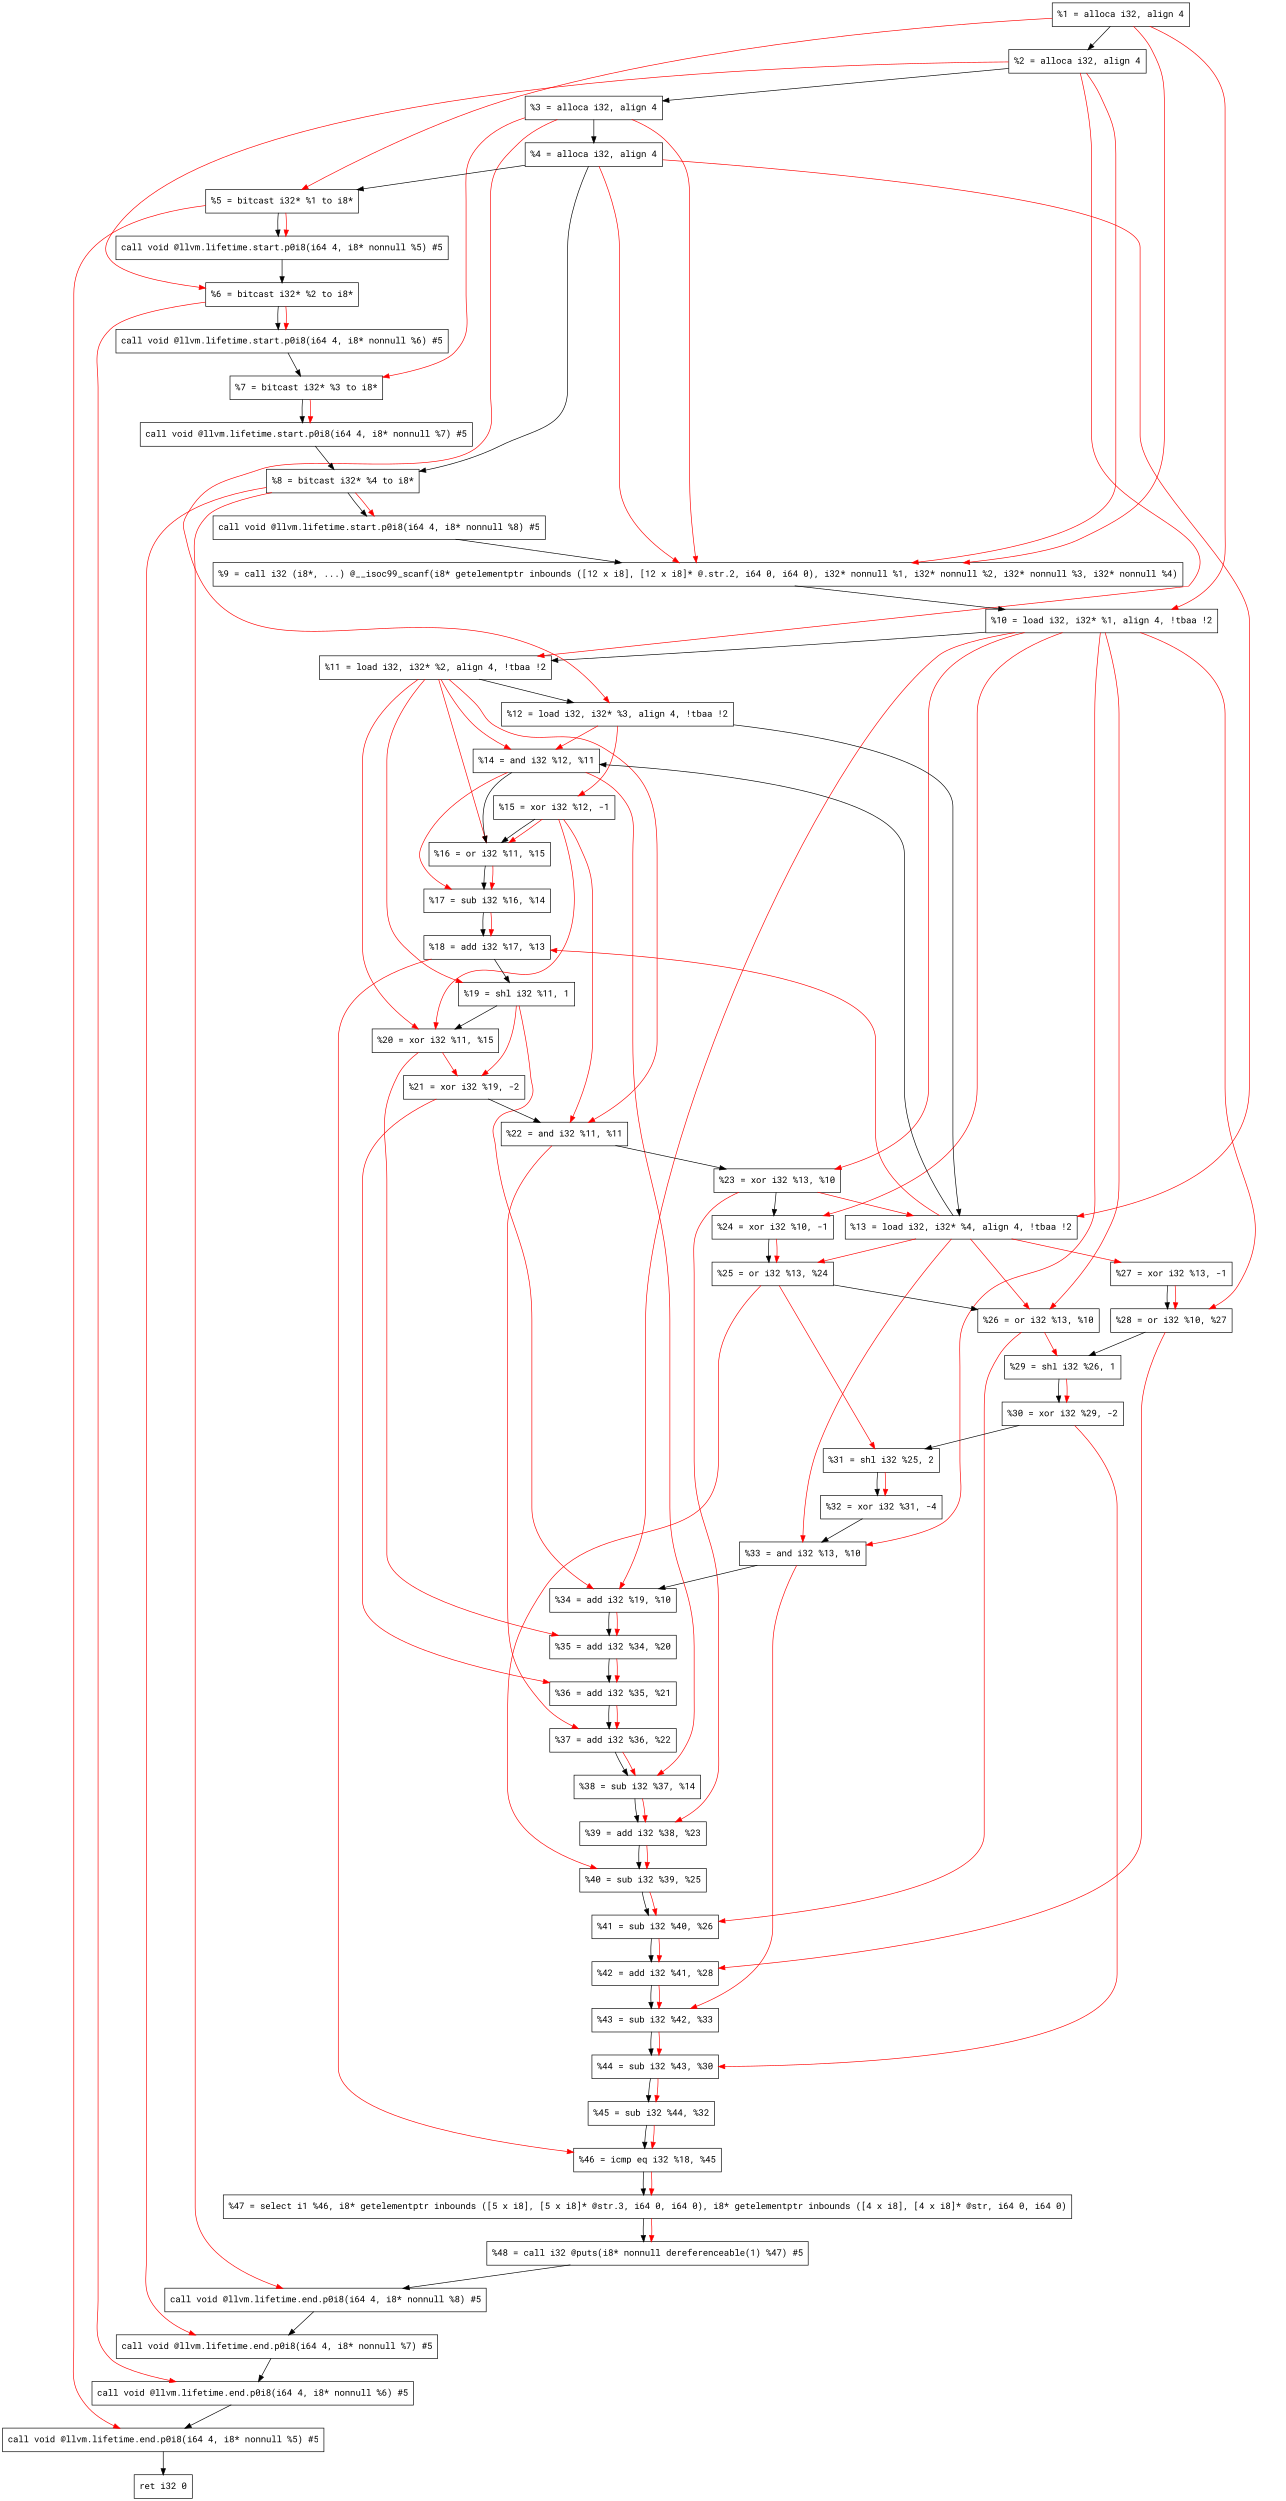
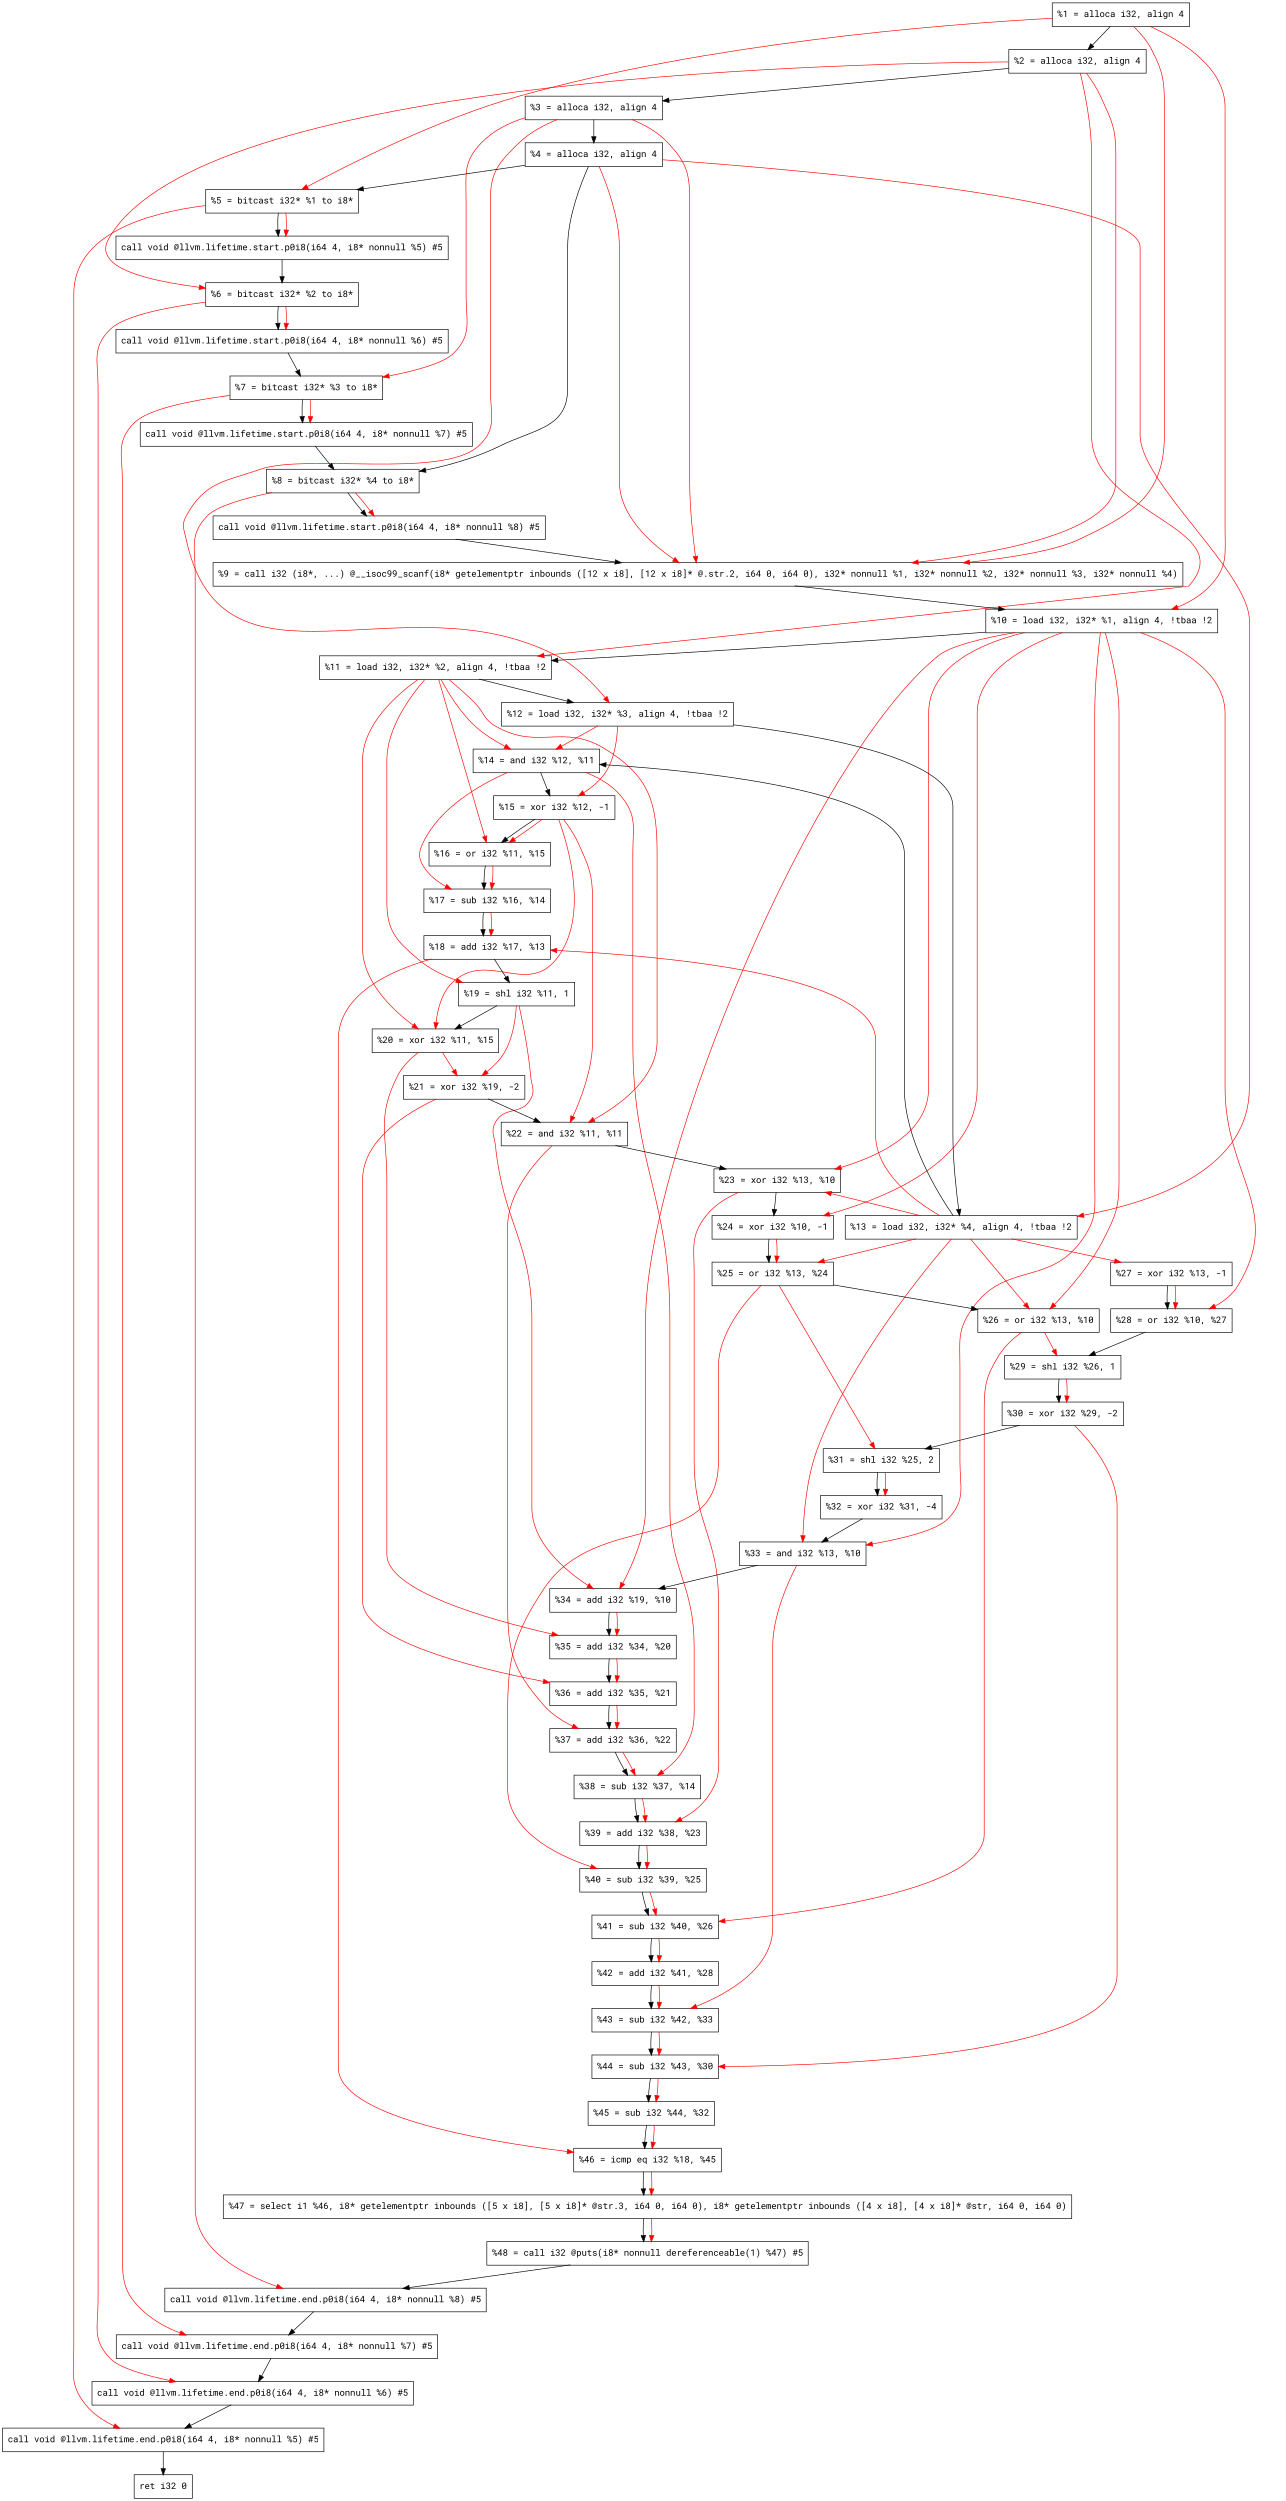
edge "%14 = and i32 %12, %11" -> "%16 = or i32 %11, %15": now "%14 = and i32 %12, %11" -> "%15 = xor i32 %12, -1"
edge "%23 = xor i32 %13, %10" -> "%13 = load i32, i32* %4, align 4, !tbaa !2": reversed
edge "%8 = bitcast i32* %4 to i8*" -> "call void @llvm.lifetime.end.p0i8(i64 4, i8* nonnull %7) #5": now "%7 = bitcast i32* %3 to i8*" -> "call void @llvm.lifetime.end.p0i8(i64 4, i8* nonnull %7) #5"
edge "%28 = or i32 %10, %27" -> "%42 = add i32 %41, %28": removed
